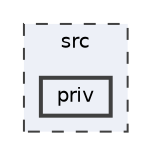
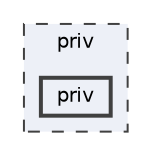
cluster "src": label "src" -> "priv"
